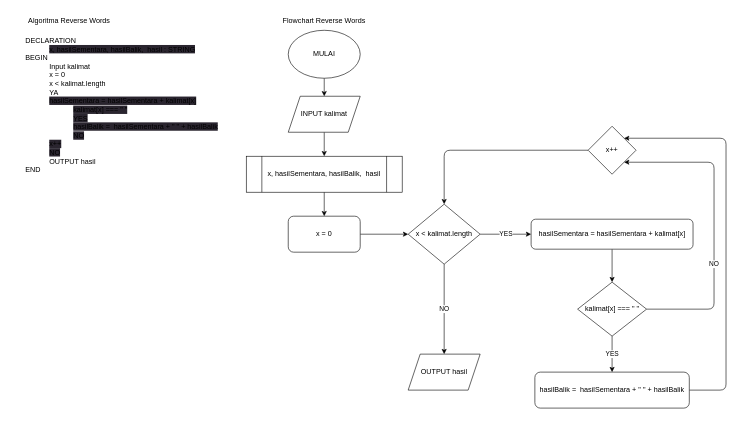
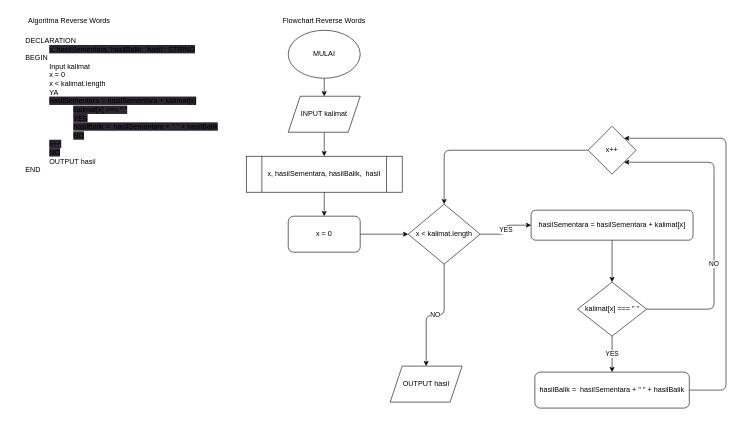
node "hasilSementara = hasilSementara + kalimat[x]": moved (612, 234) -> (612, 225)
node "OUTPUT hasil": moved (444, 372) -> (426, 384)
